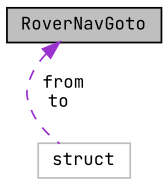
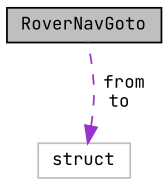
edge "struct" -> "RoverNavGoto": reversed
